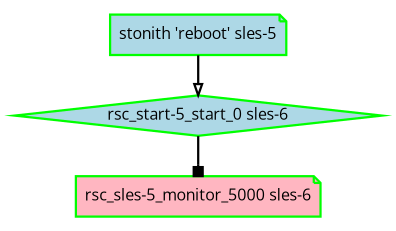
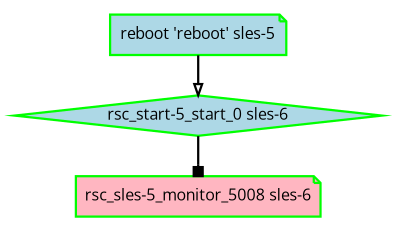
node "stonith 'reboot' sles-5": label "stonith 'reboot' sles-5" -> "reboot 'reboot' sles-5"
node "rsc_sles-5_monitor_5000 sles-6": label "rsc_sles-5_monitor_5000 sles-6" -> "rsc_sles-5_monitor_5008 sles-6"
